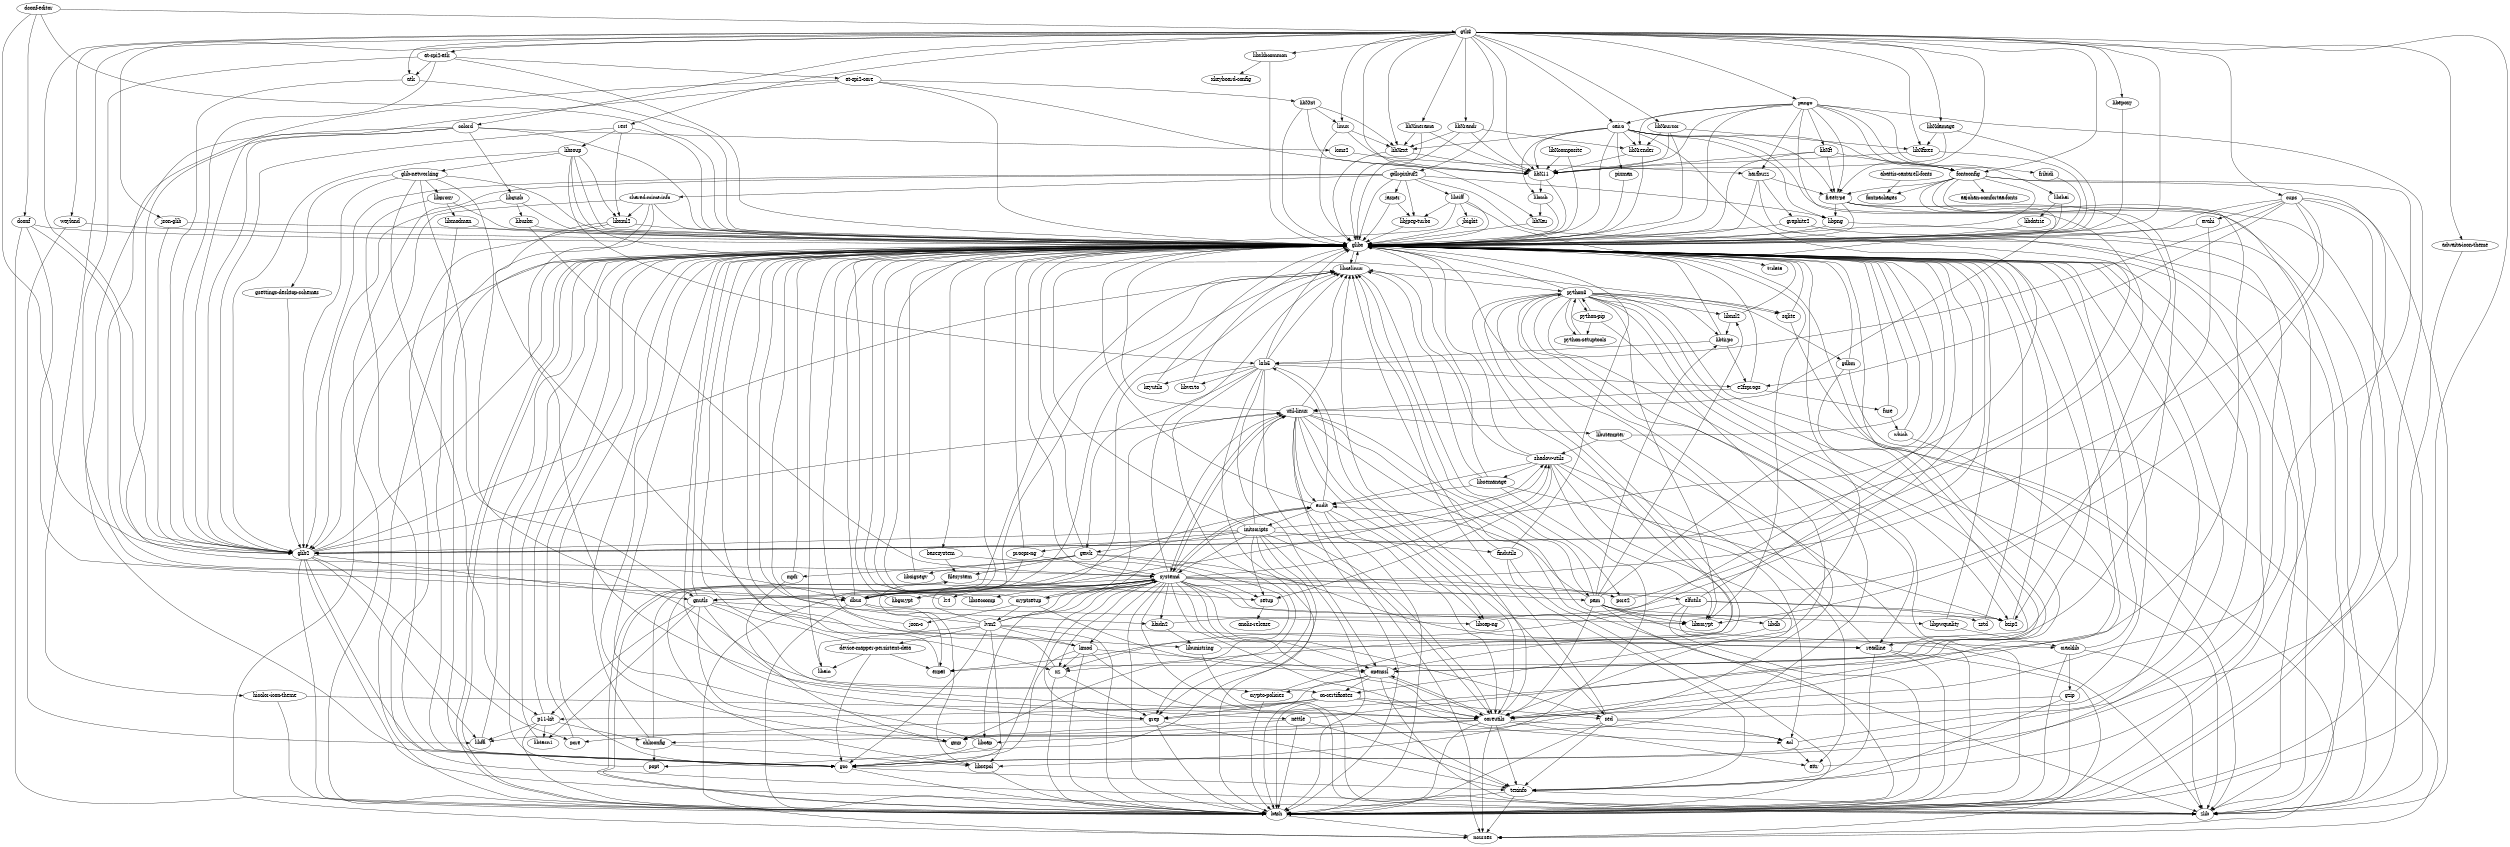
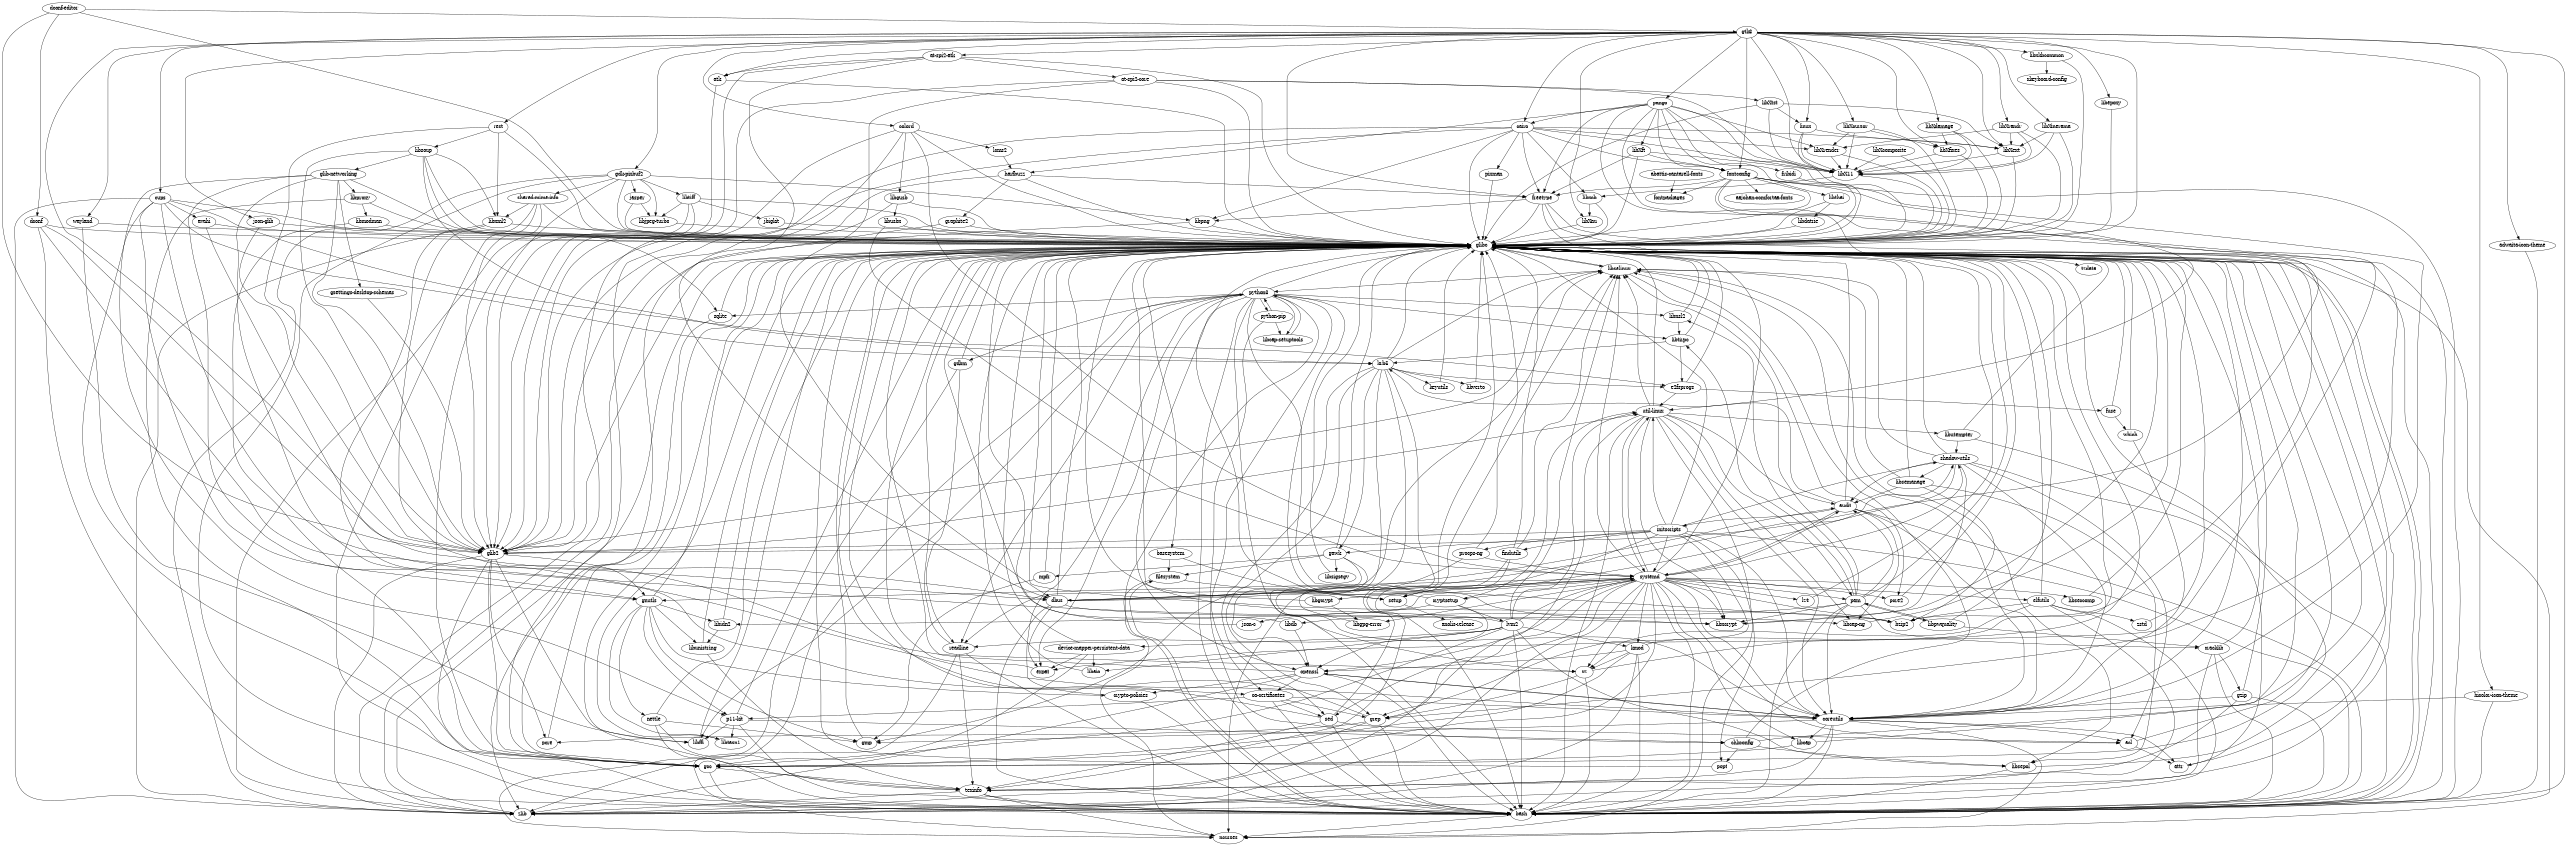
node "python-setuptools": label "python-setuptools" -> "libcap-setuptools"
edge "libpwquality" -> "pam": added
node "libgpg-error": added
